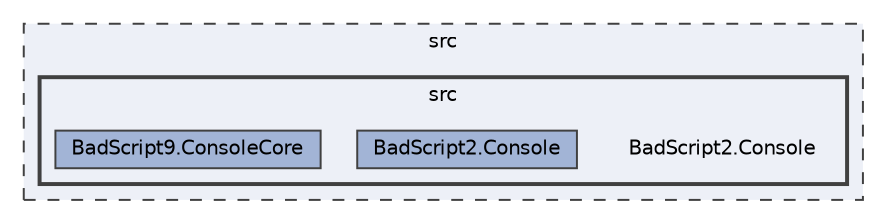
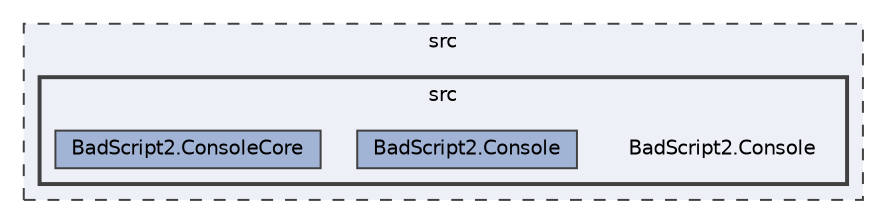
node "BadScript9.ConsoleCore": label "BadScript9.ConsoleCore" -> "BadScript2.ConsoleCore"
